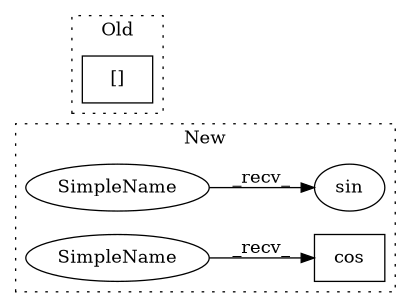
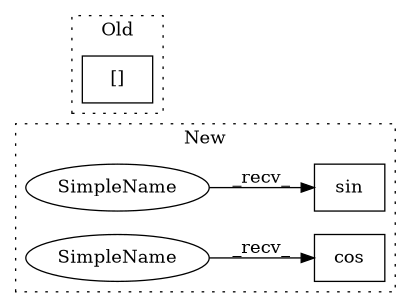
node "sin": shape ellipse -> box
